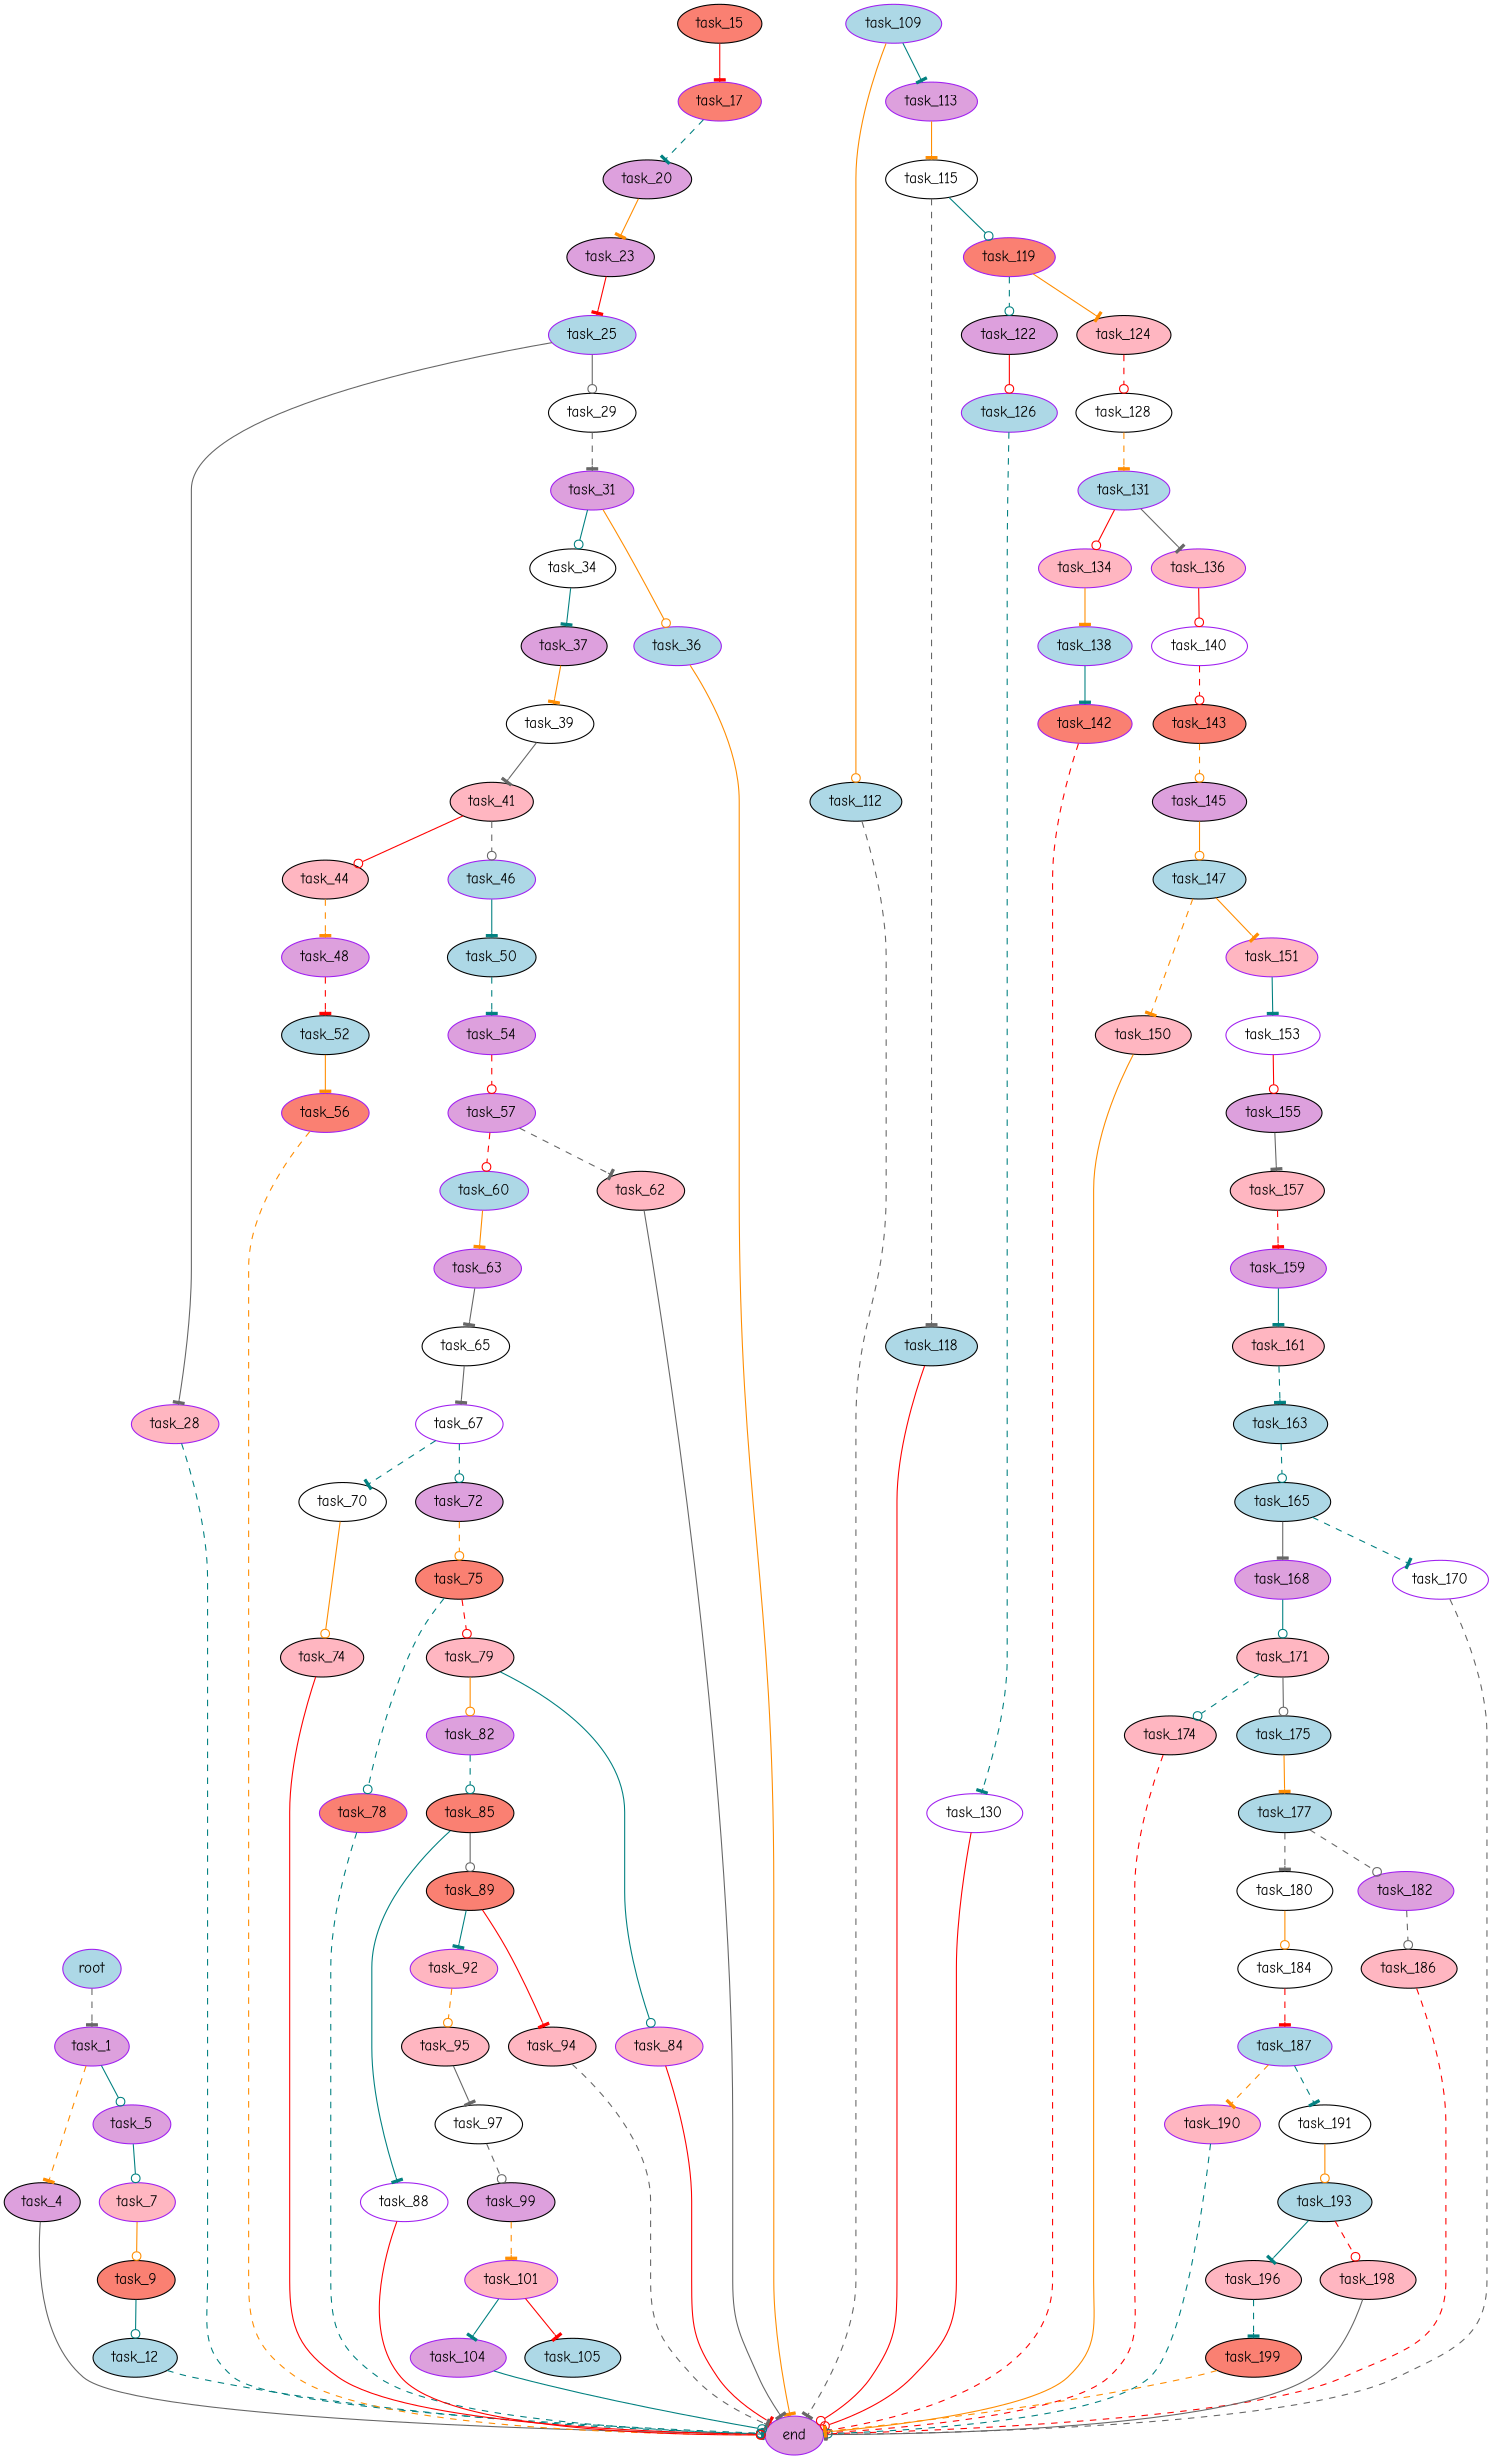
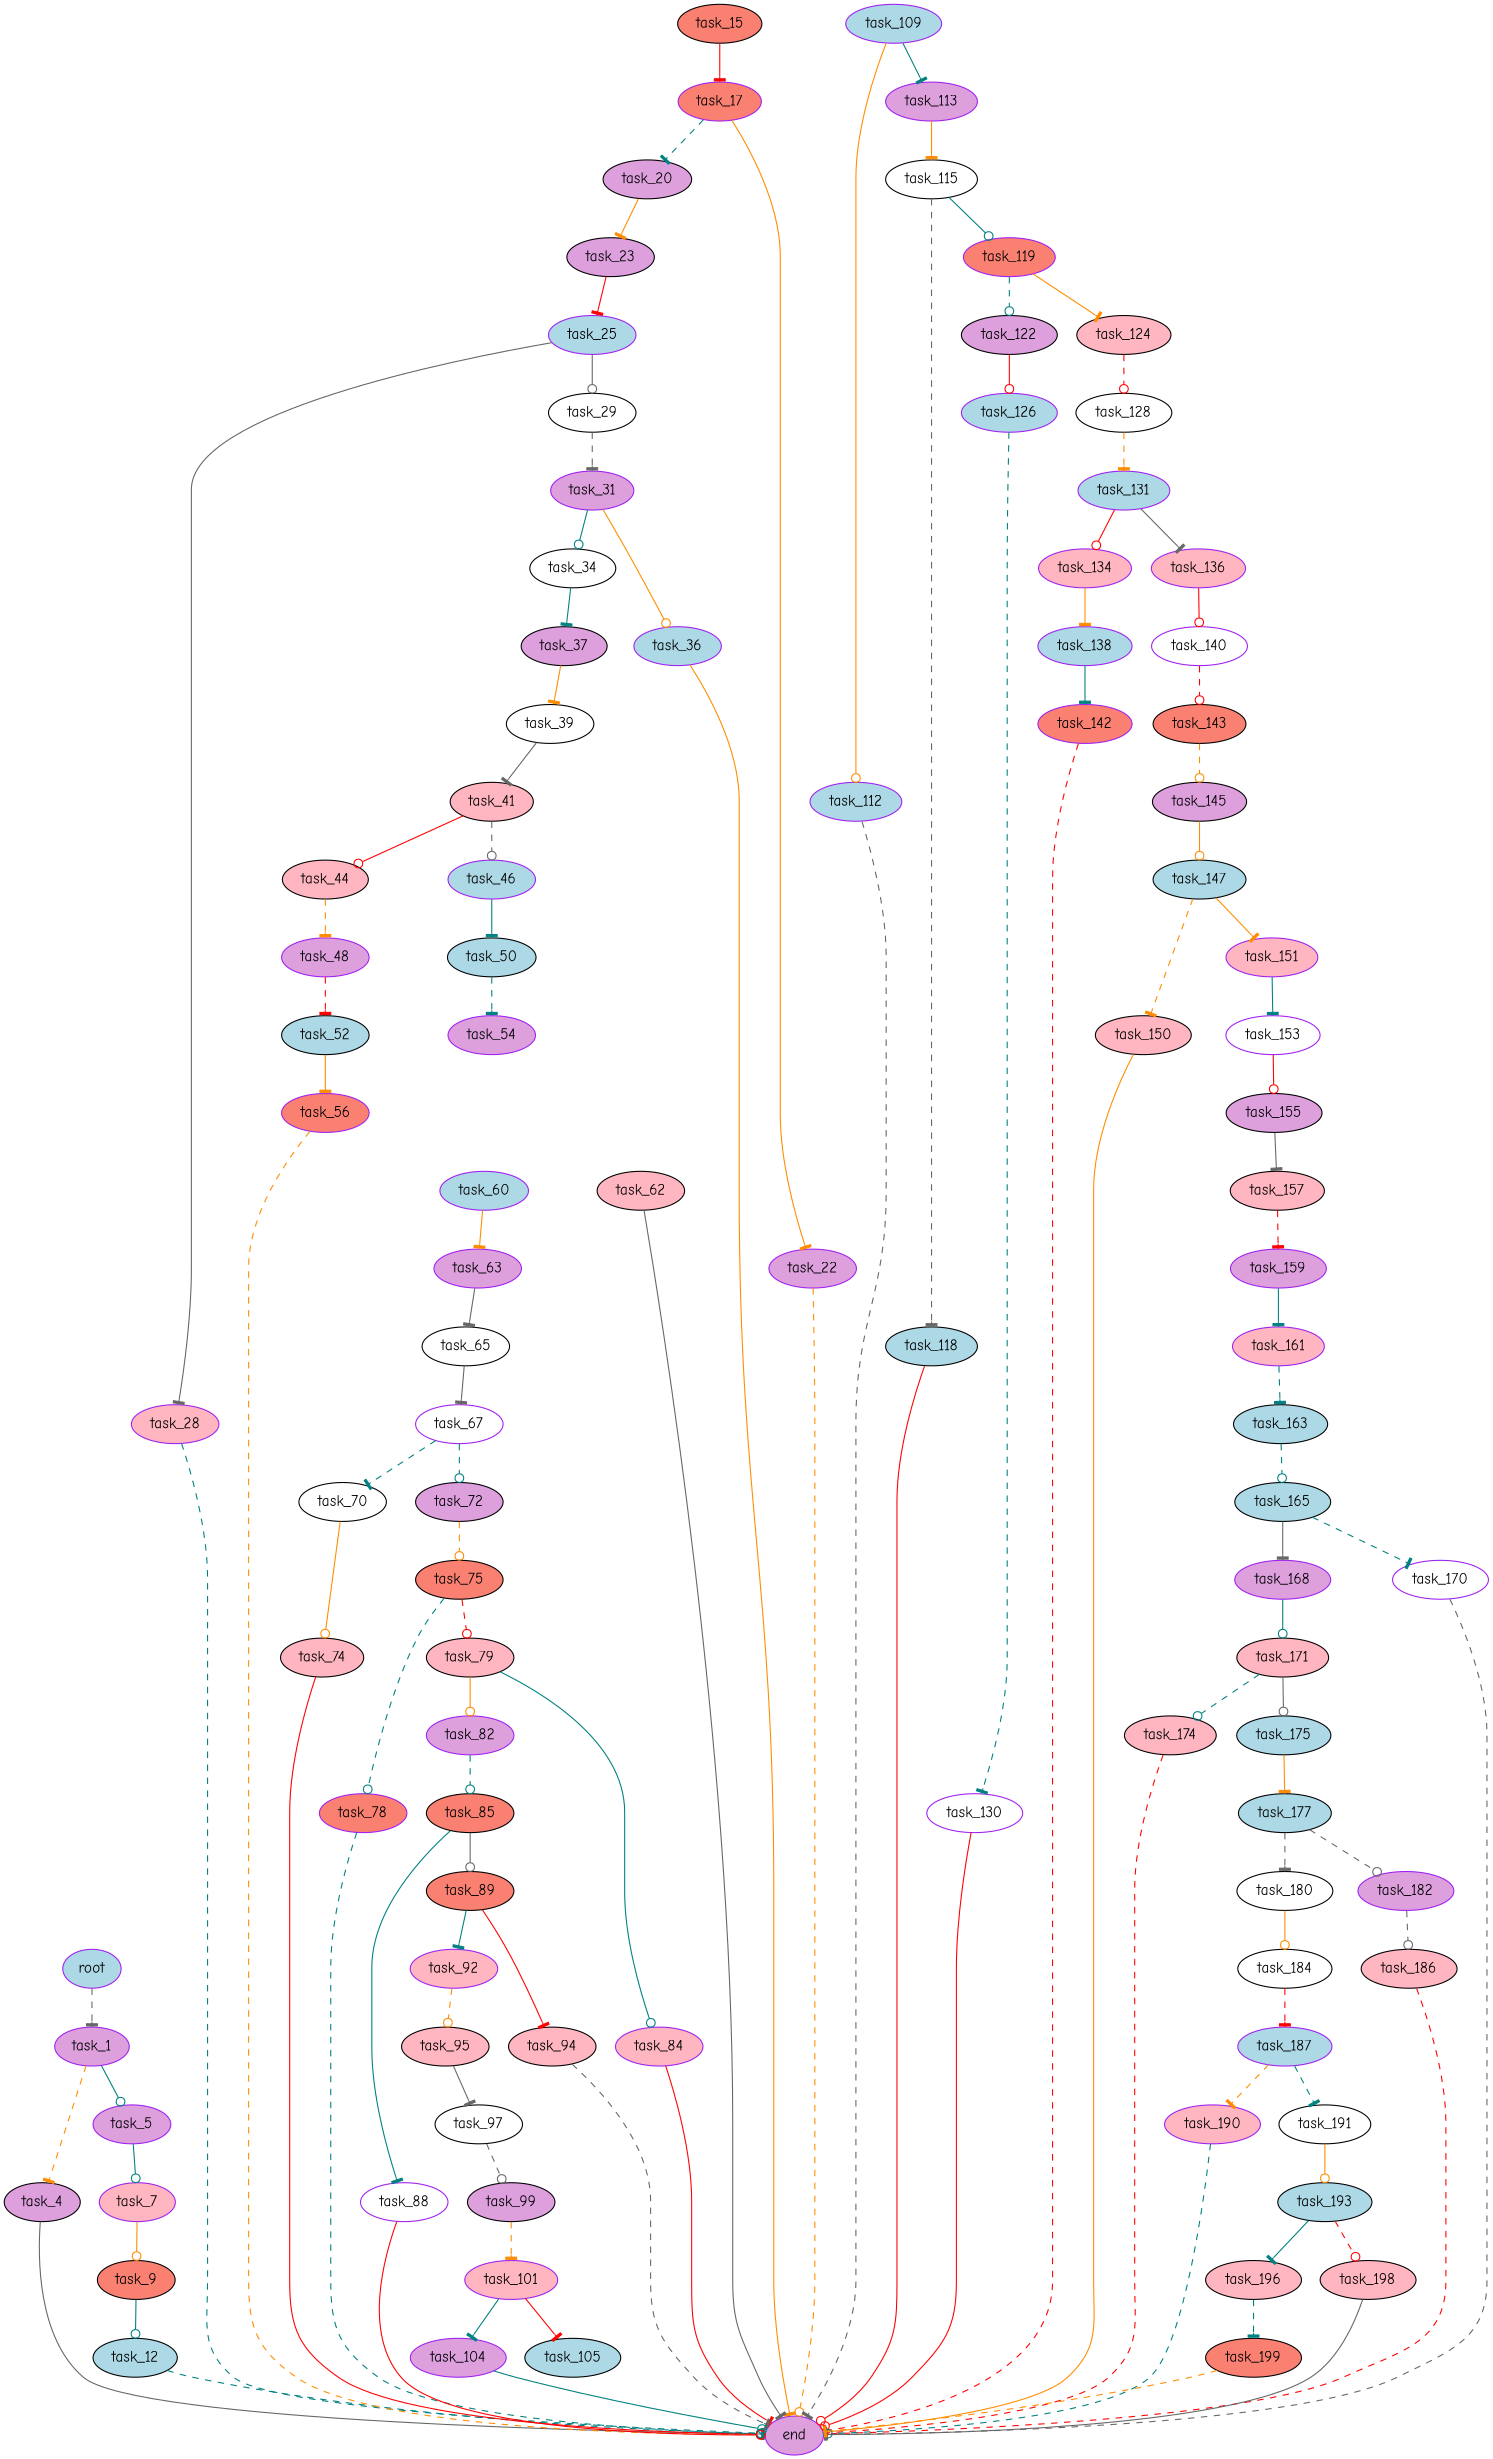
node "task_112": color black -> purple
node "task_57": removed
node "task_22": added
node "task_161": color black -> purple
